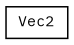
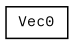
node "Vec2": label "Vec2" -> "Vec0"
